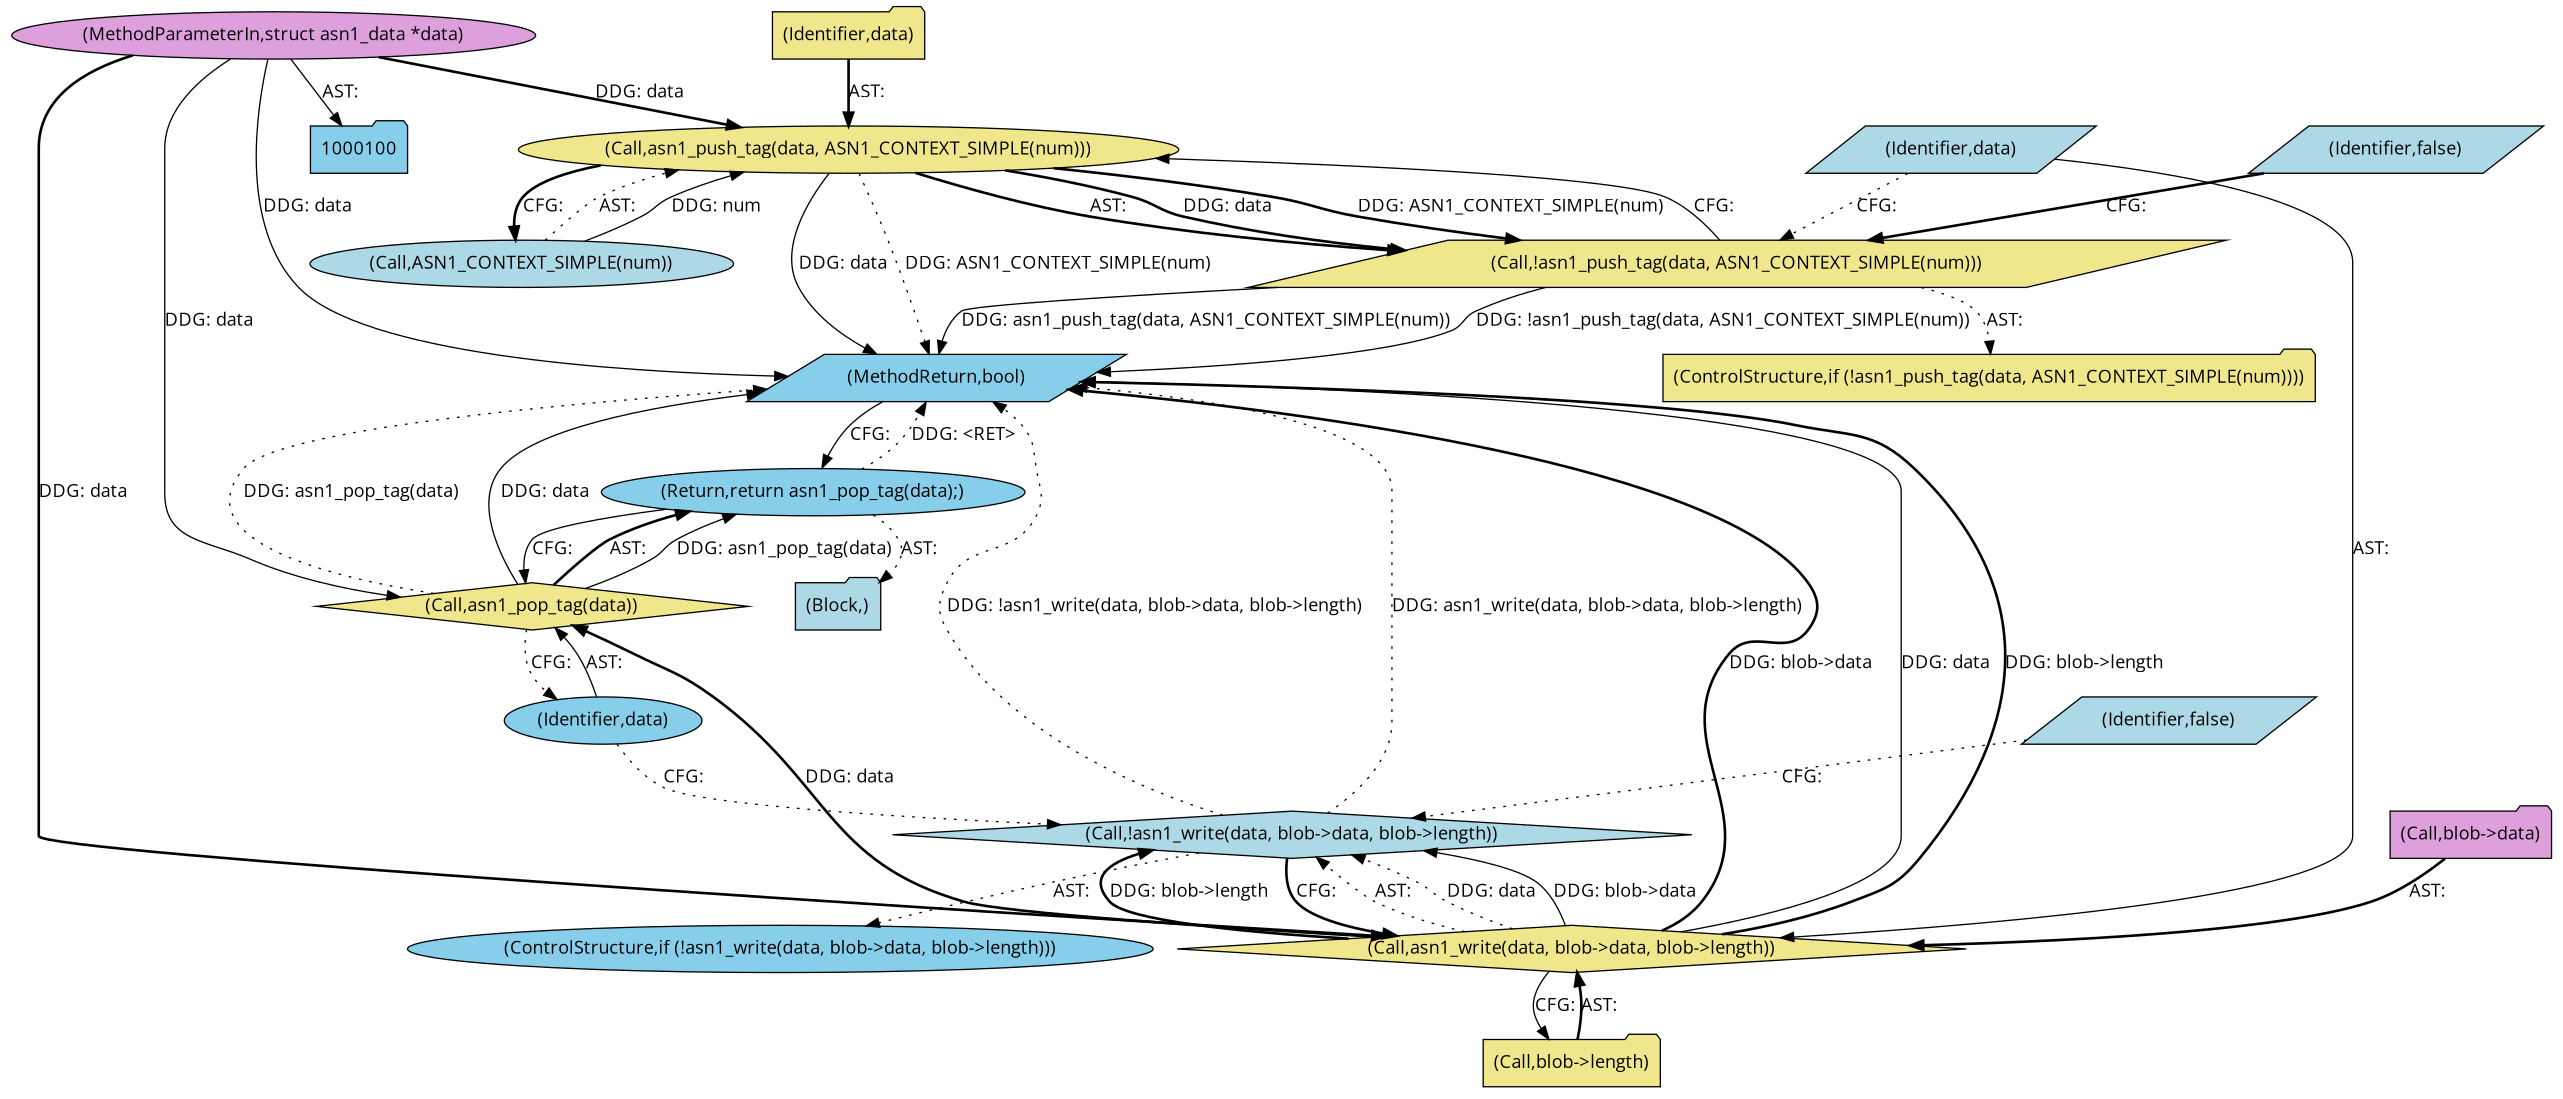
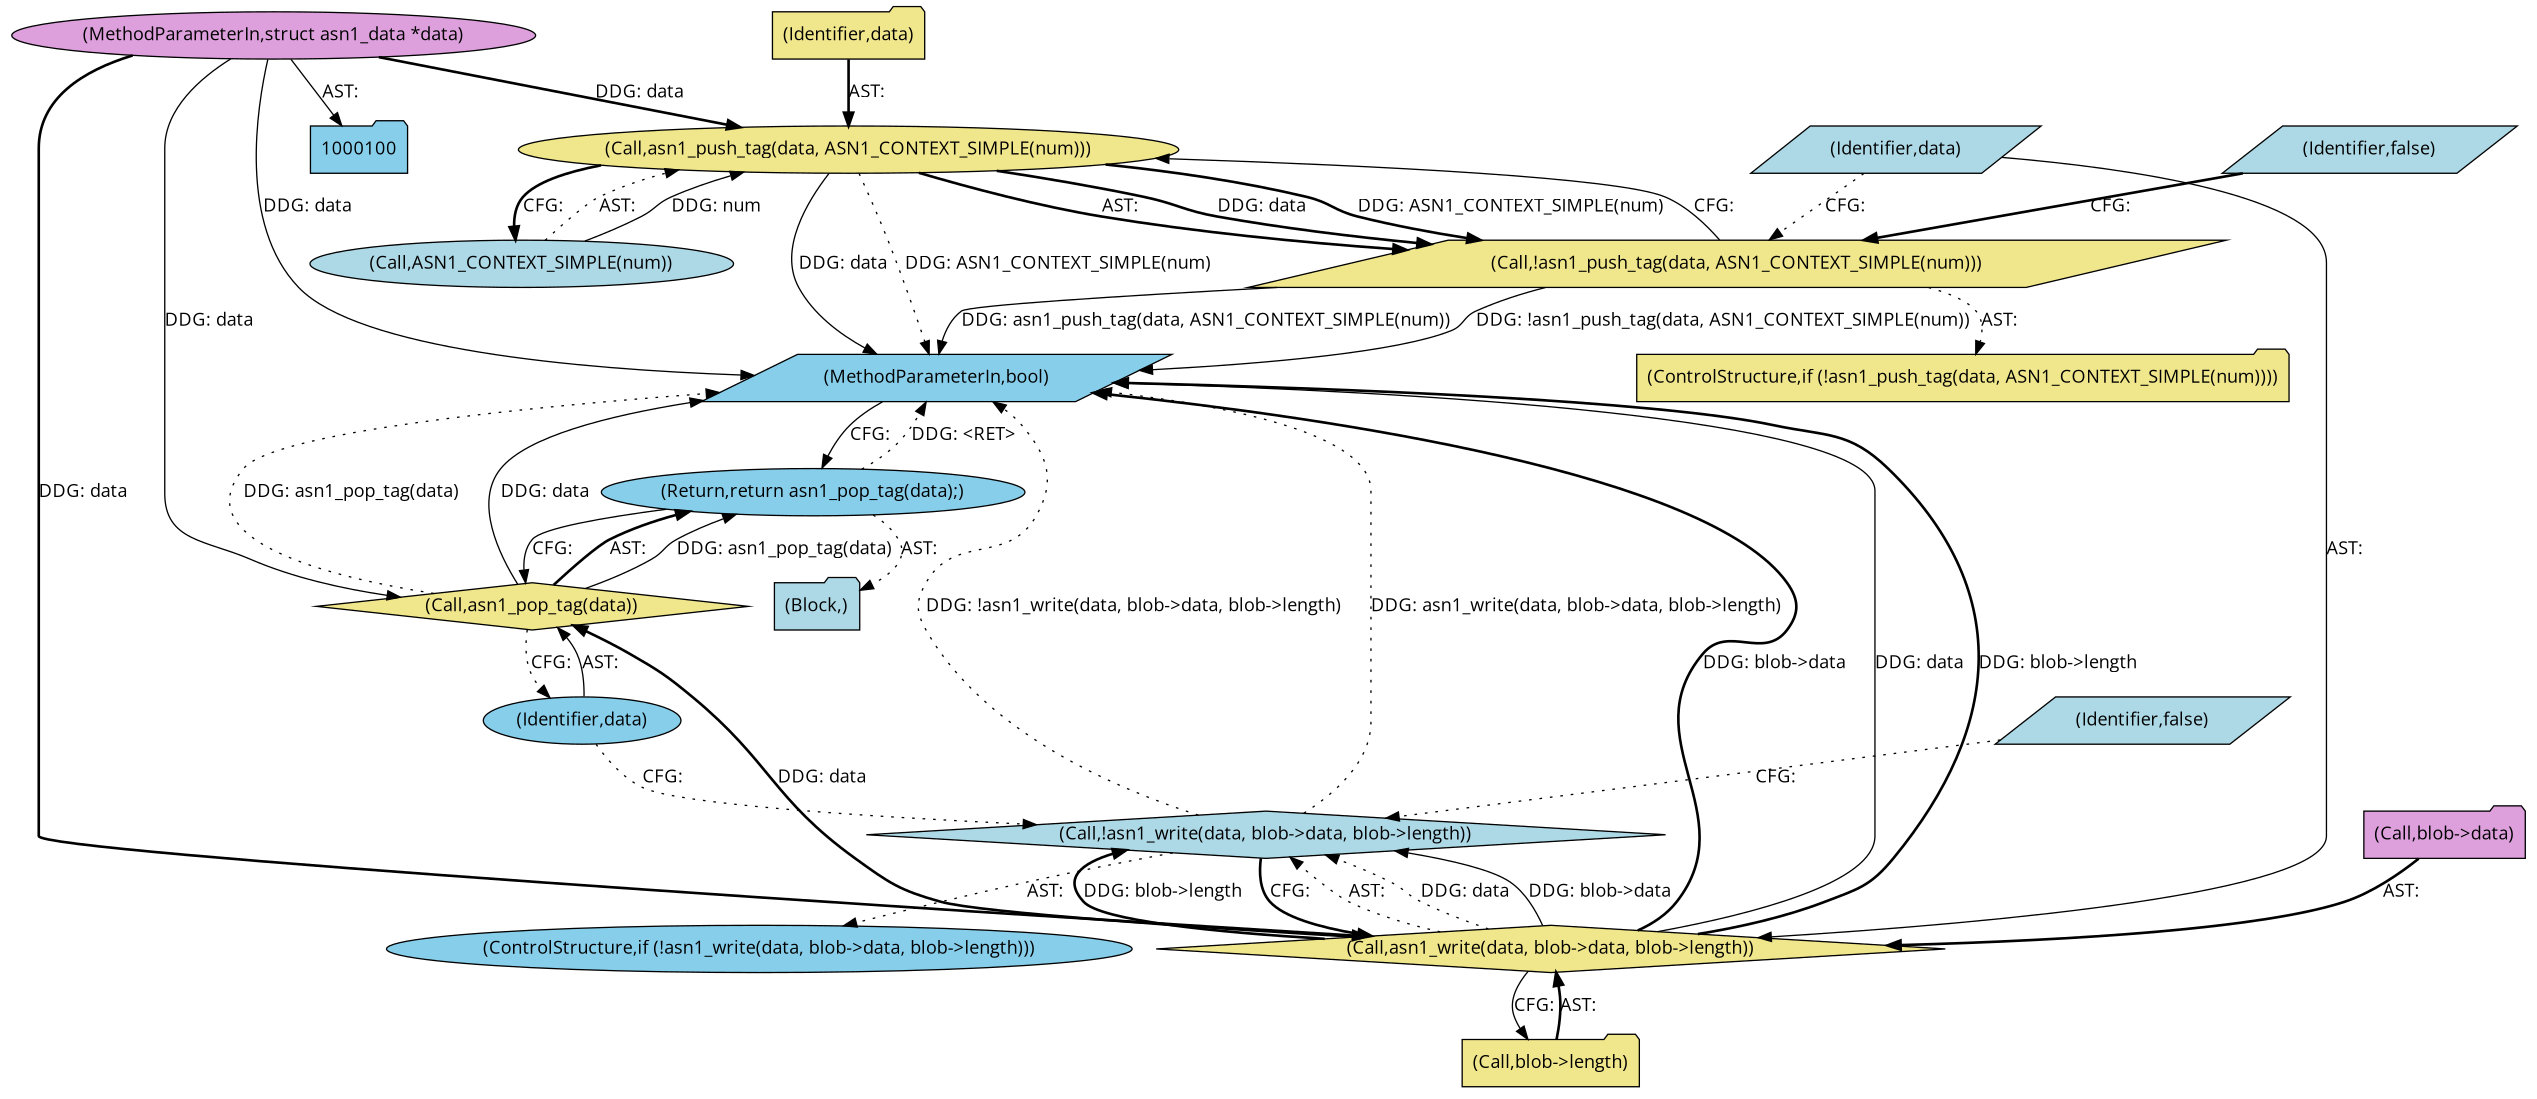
node "(MethodReturn,bool)": label "(MethodReturn,bool)" -> "(MethodParameterIn,bool)"
